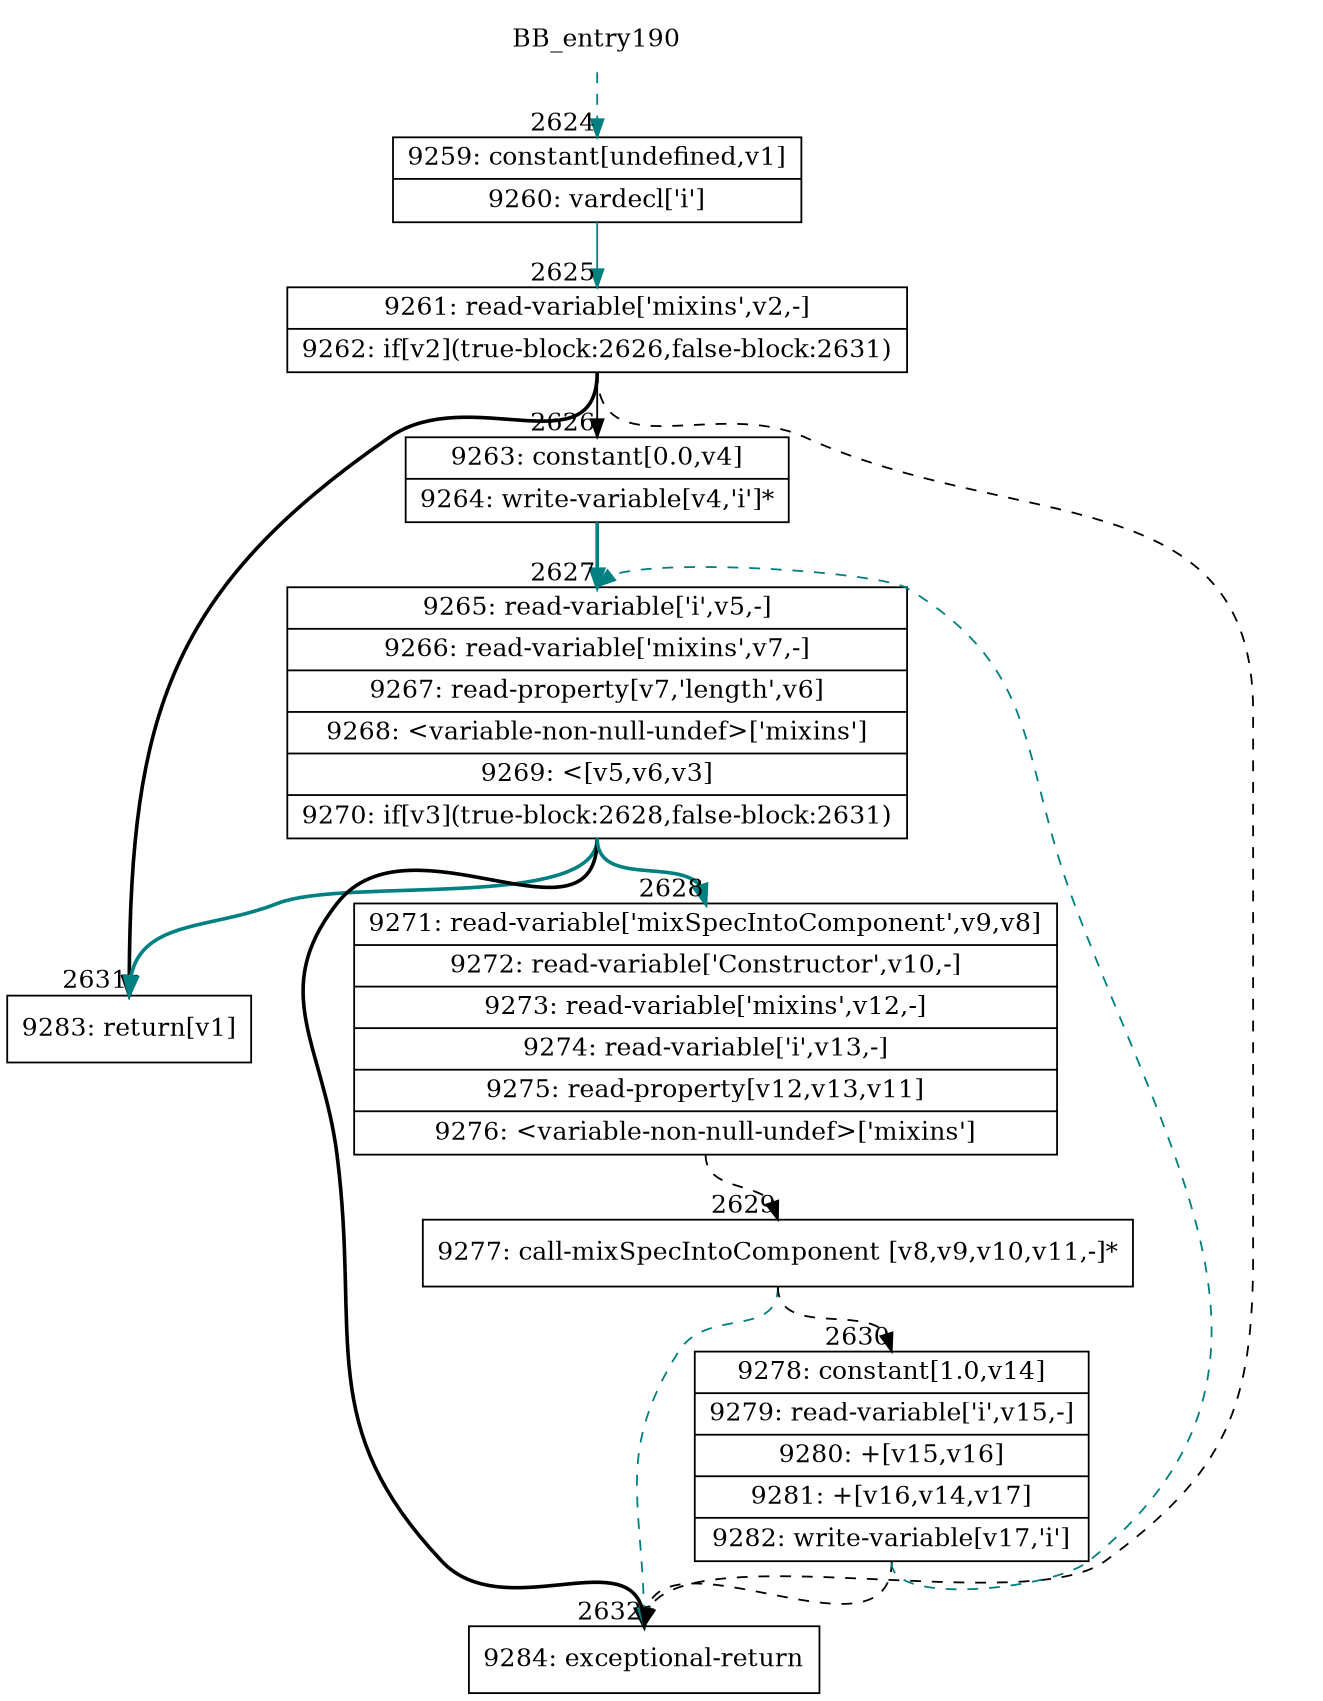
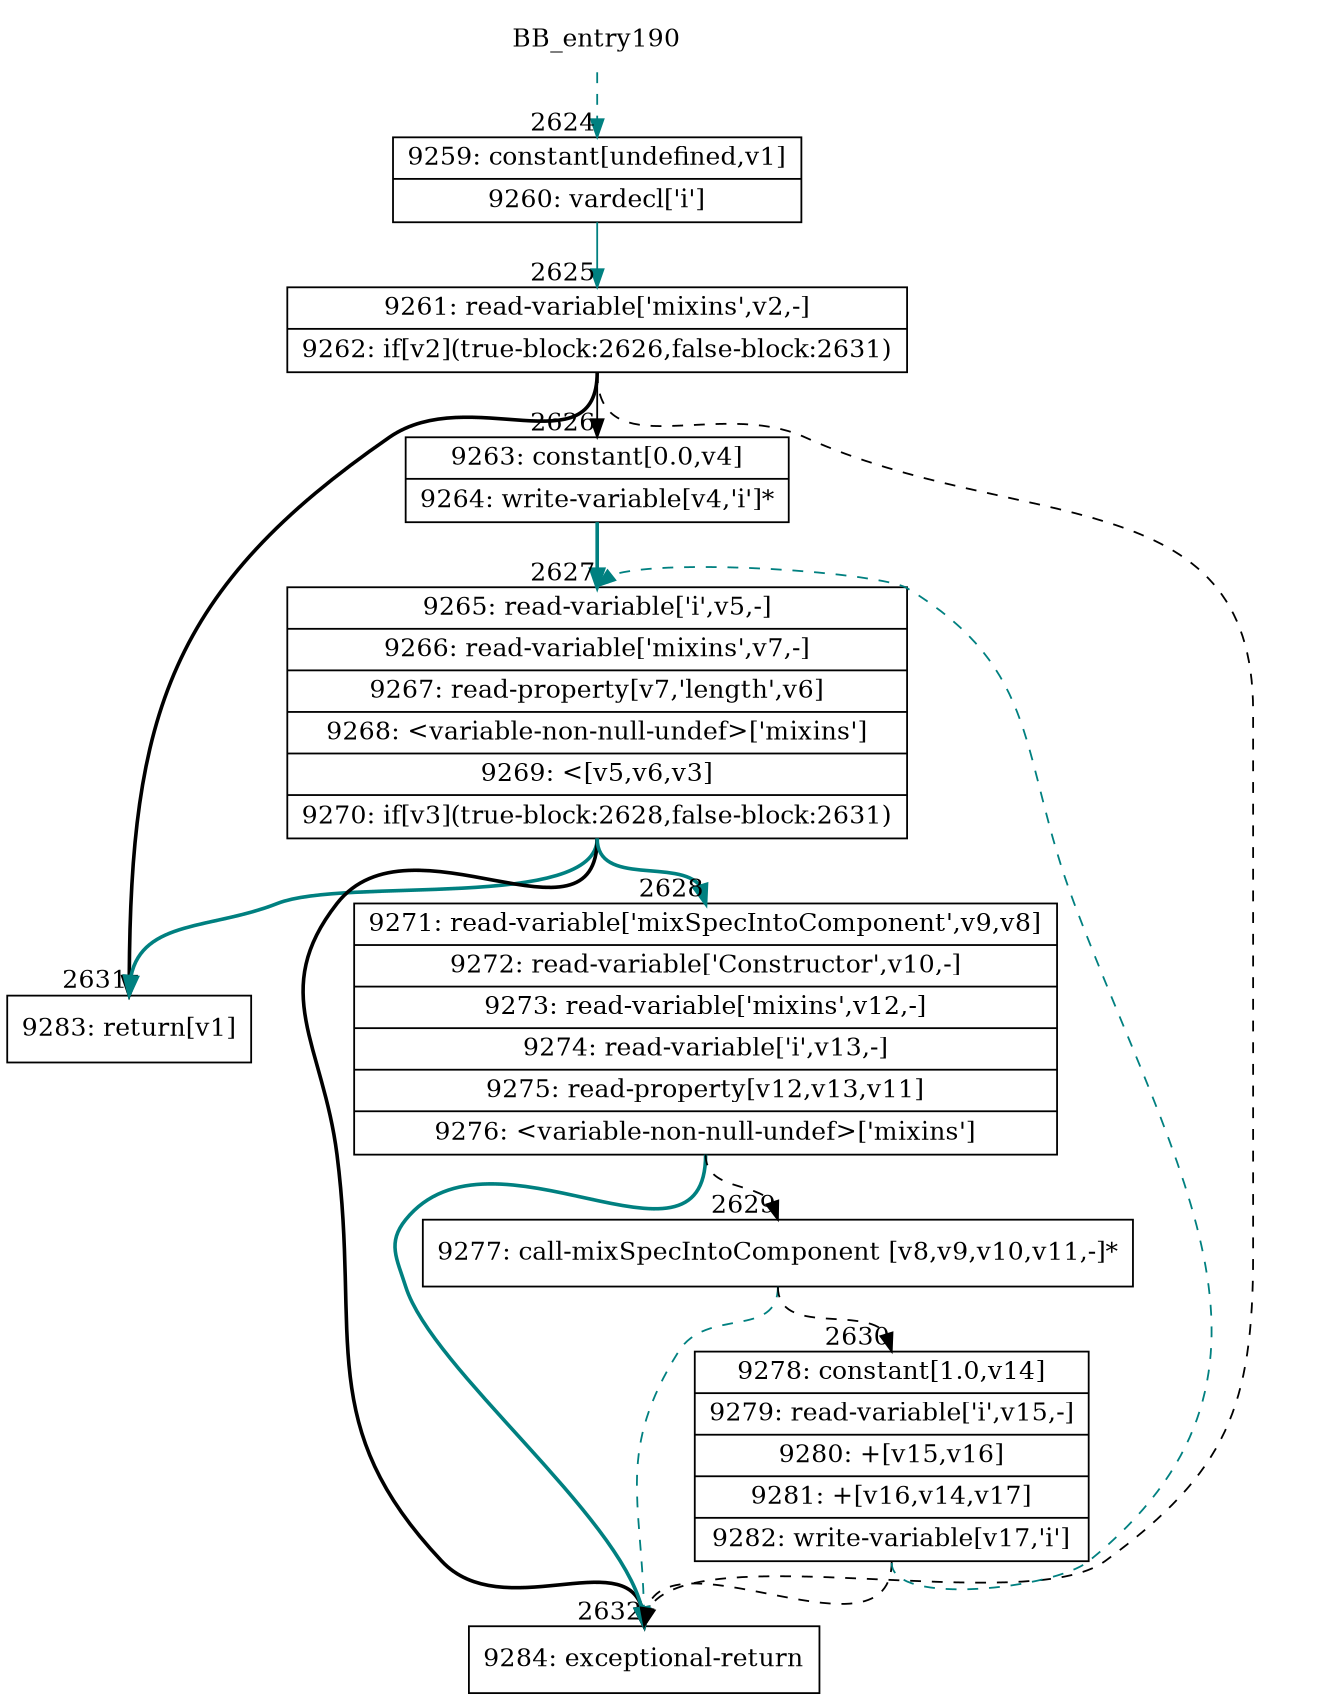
edge "9271: read-variable['mixSpecIntoComponent',v9,v8]" -> "9284: exceptional-return": added
